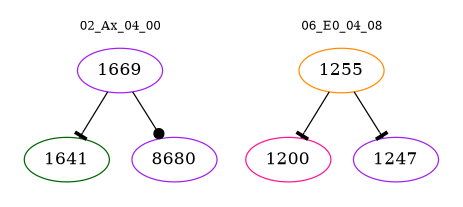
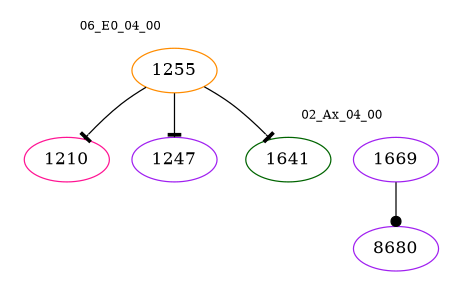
cluster "06_E0_04_08": label "06_E0_04_08" -> "06_E0_04_00"
edge "1669" -> "1641": now "1255" -> "1641"
node "1200": label "1200" -> "1210"
